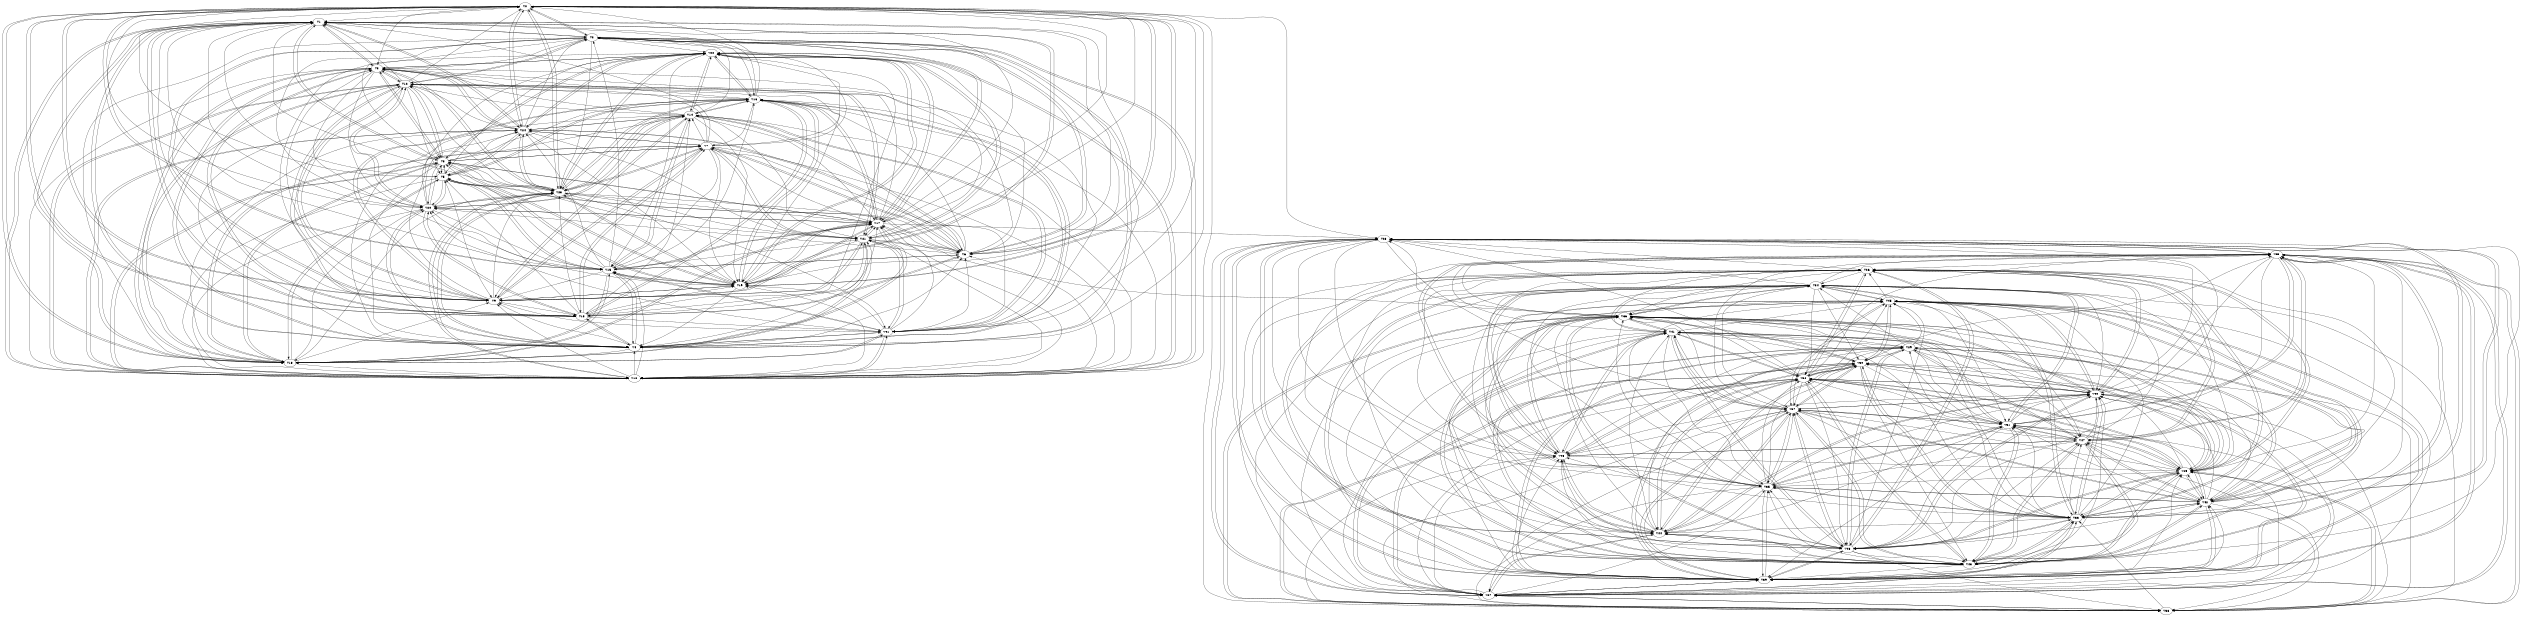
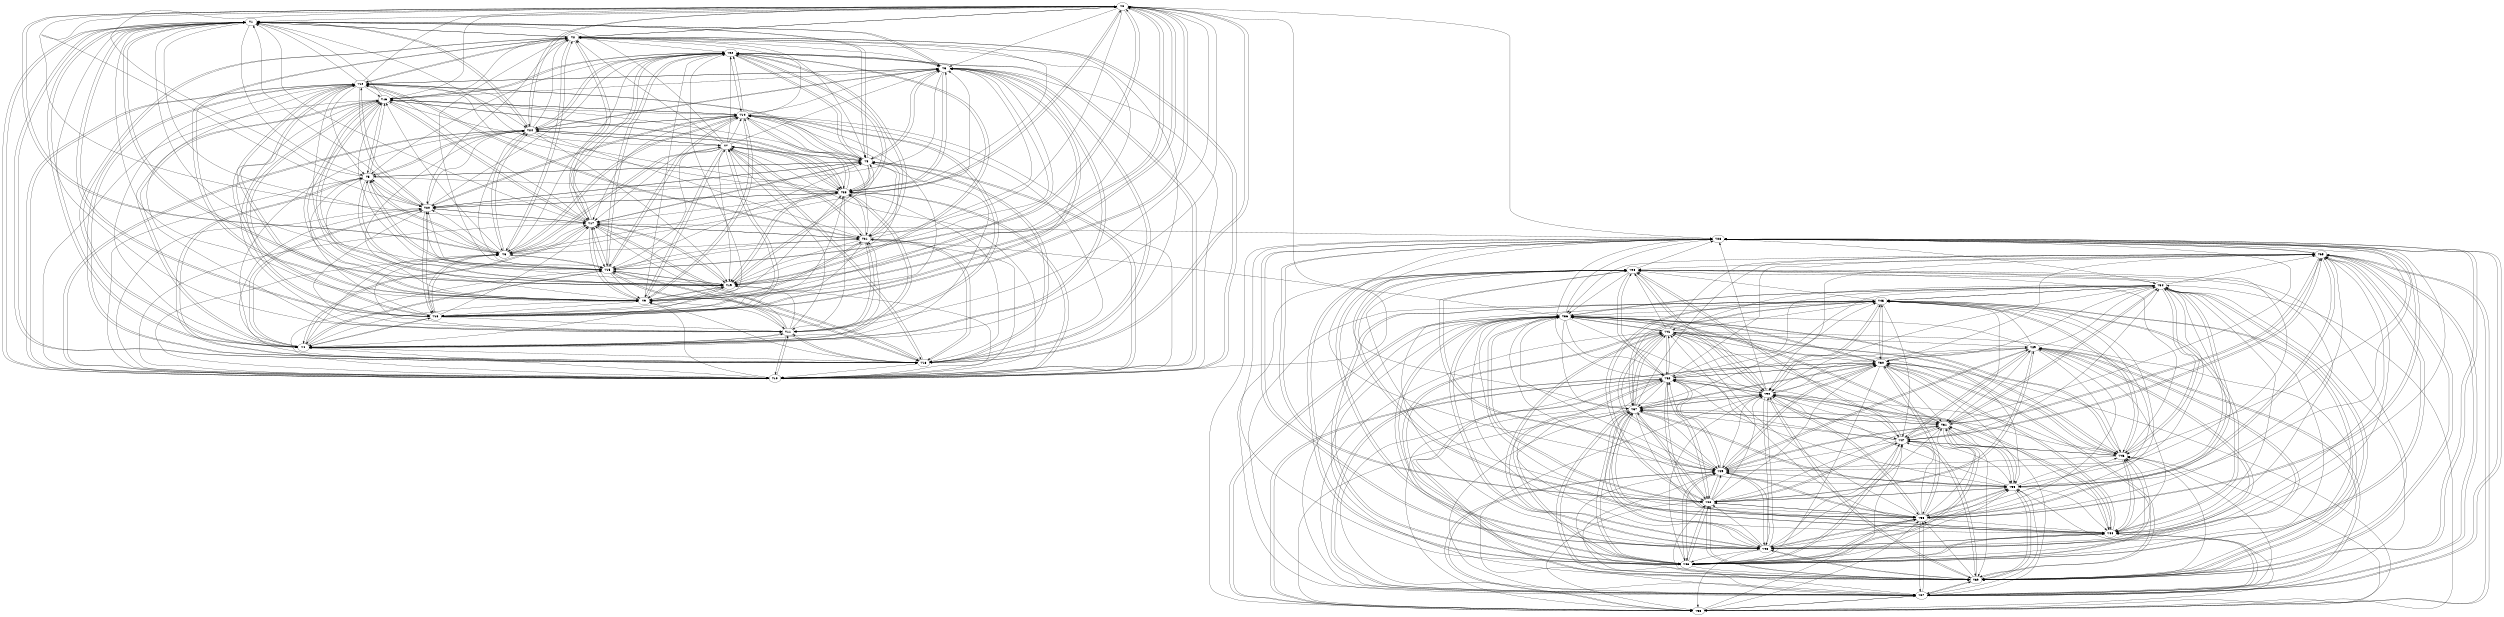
edge "v15" -> "v22": added
node "v91": label "v91" -> "v11"
edge "v65" -> "v49": now "v28" -> "v49"
